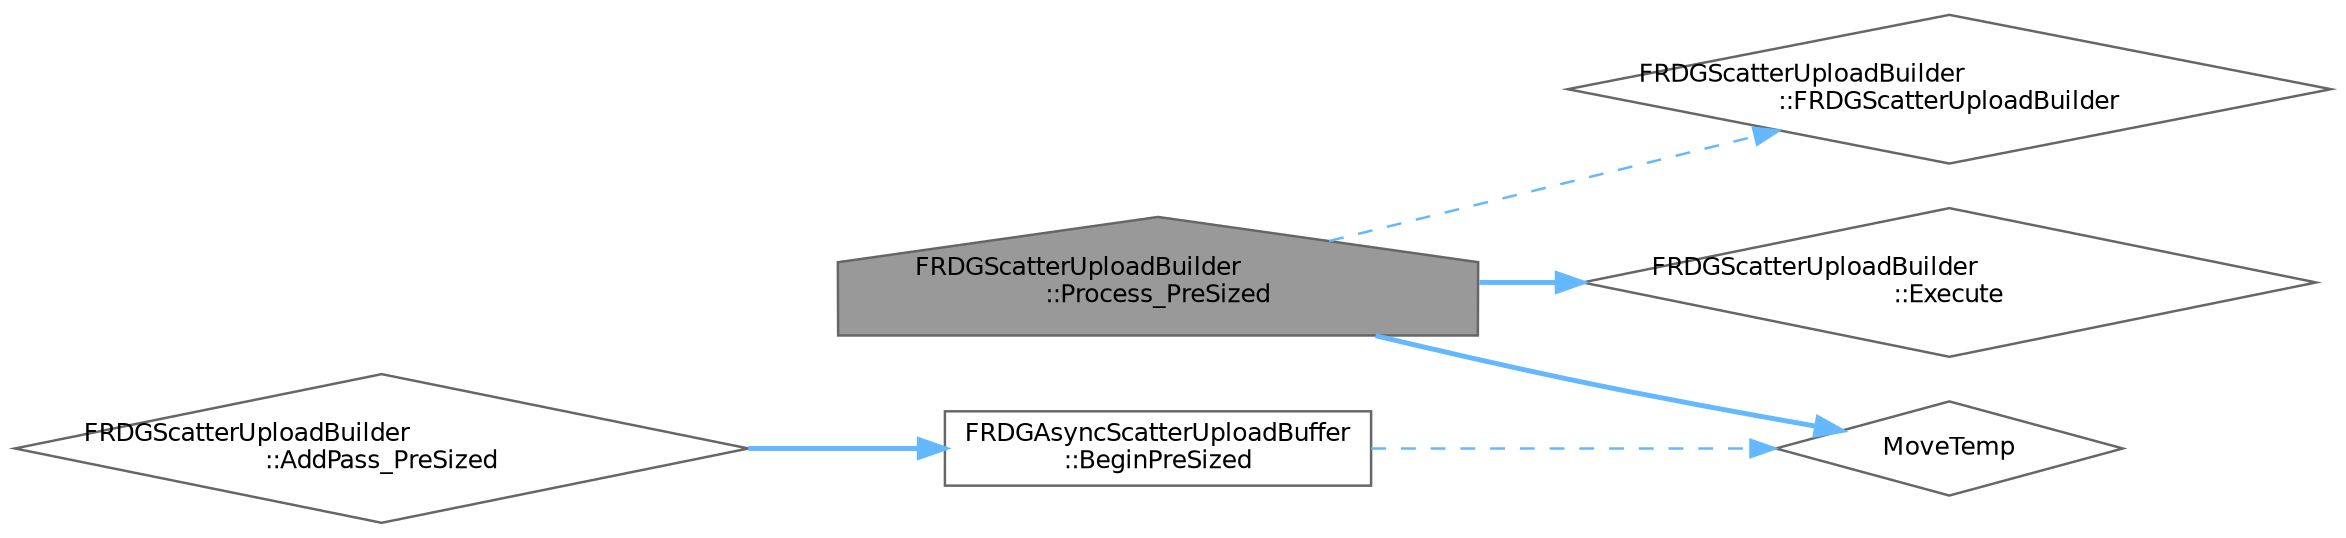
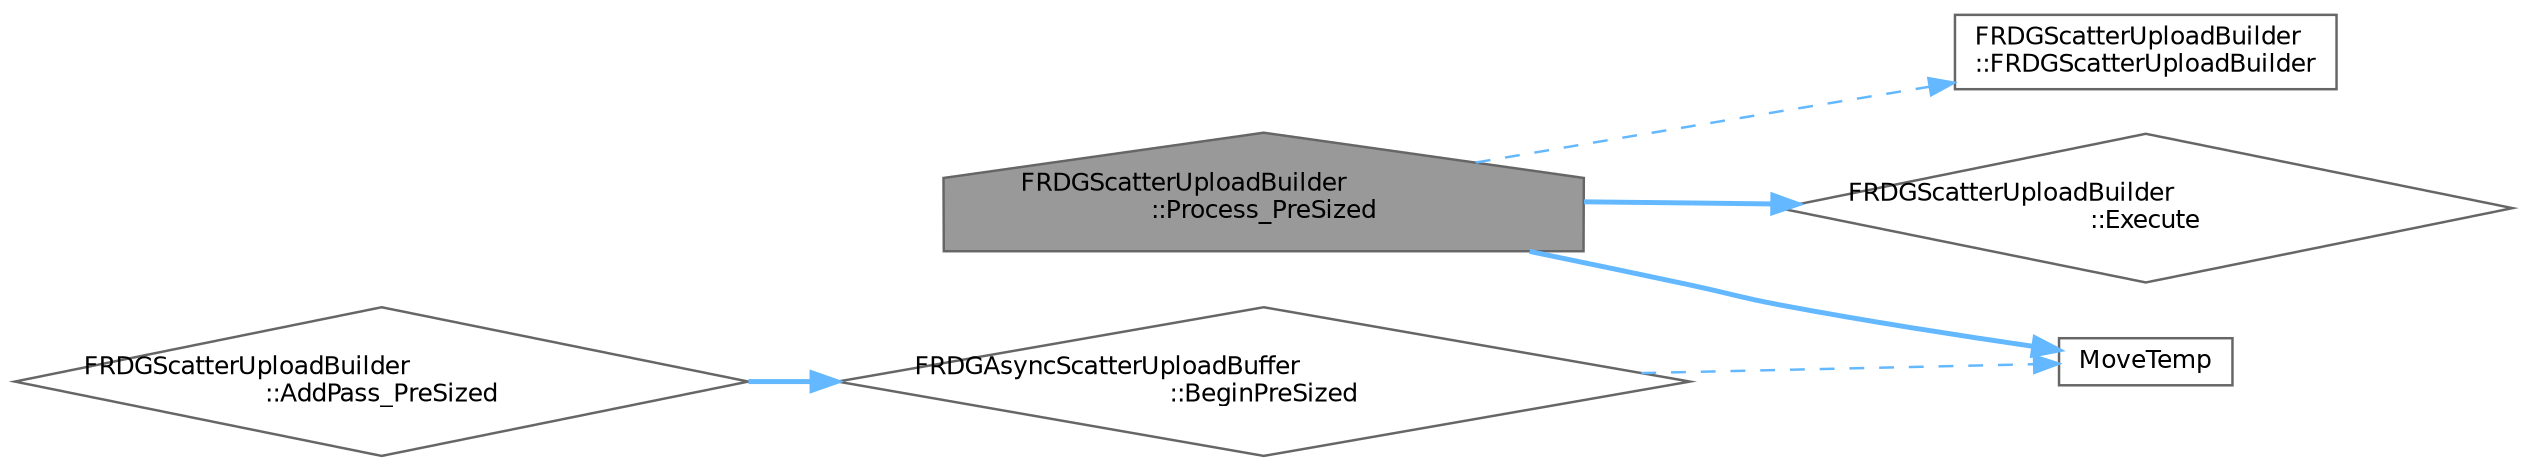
node "FRDGScatterUploadBuilder ::FRDGScatterUploadBuilder": shape diamond -> box
node "FRDGAsyncScatterUploadBuffer ::BeginPreSized": shape box -> diamond
node "MoveTemp": shape diamond -> box
